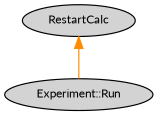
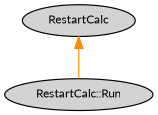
node "Experiment::Run": label "Experiment::Run" -> "RestartCalc::Run"
